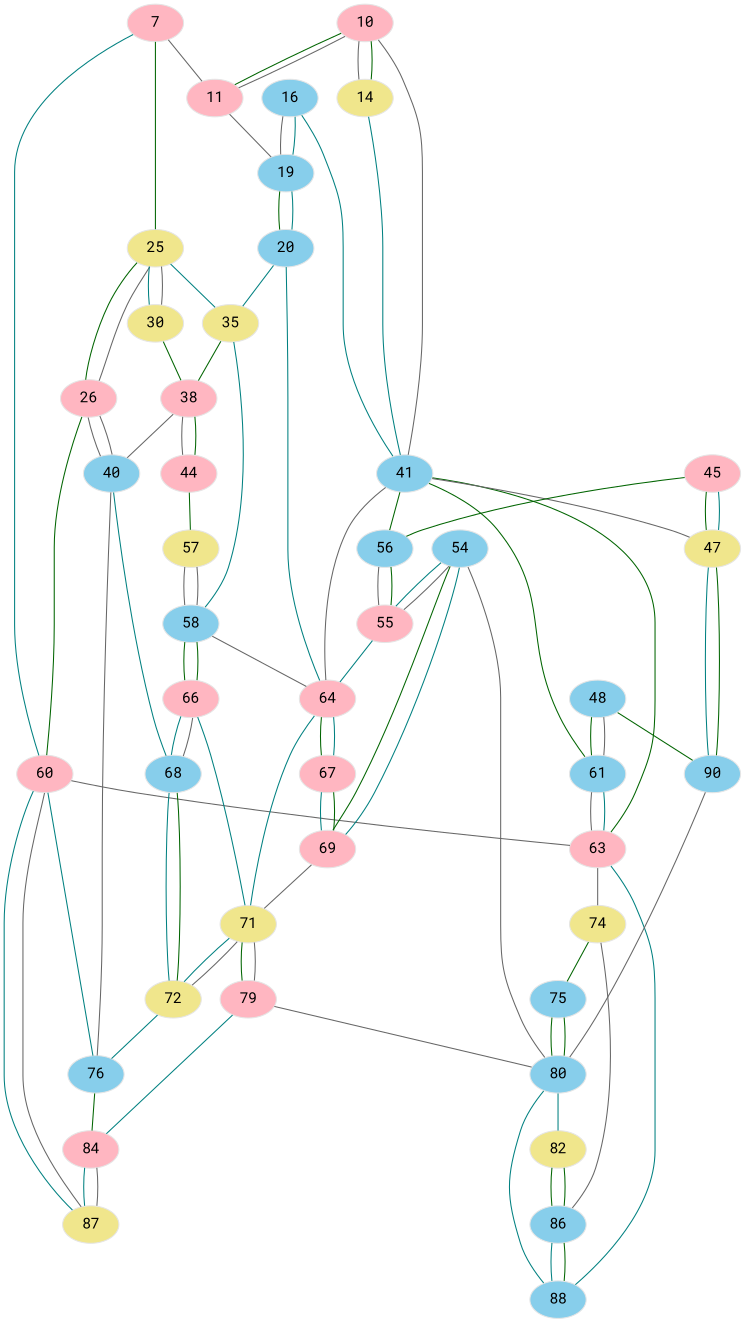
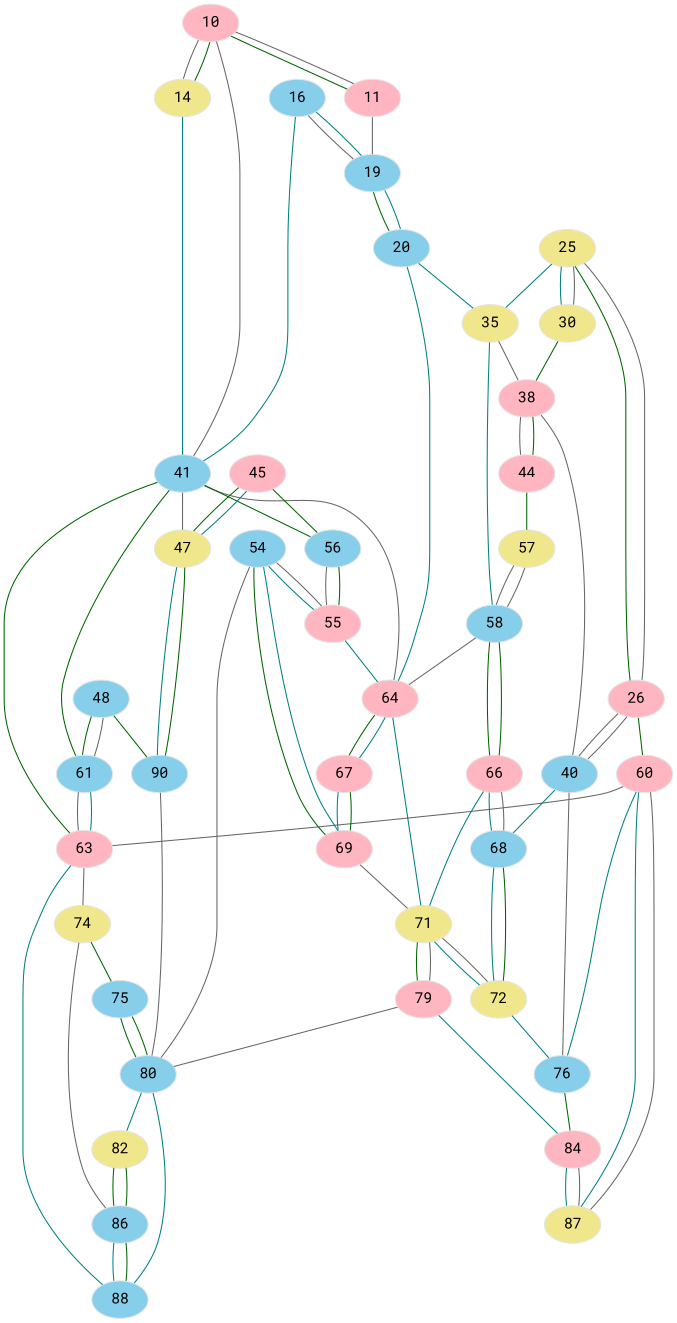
node "7": removed
edge "35" -- "38": color darkgreen -> gray40
